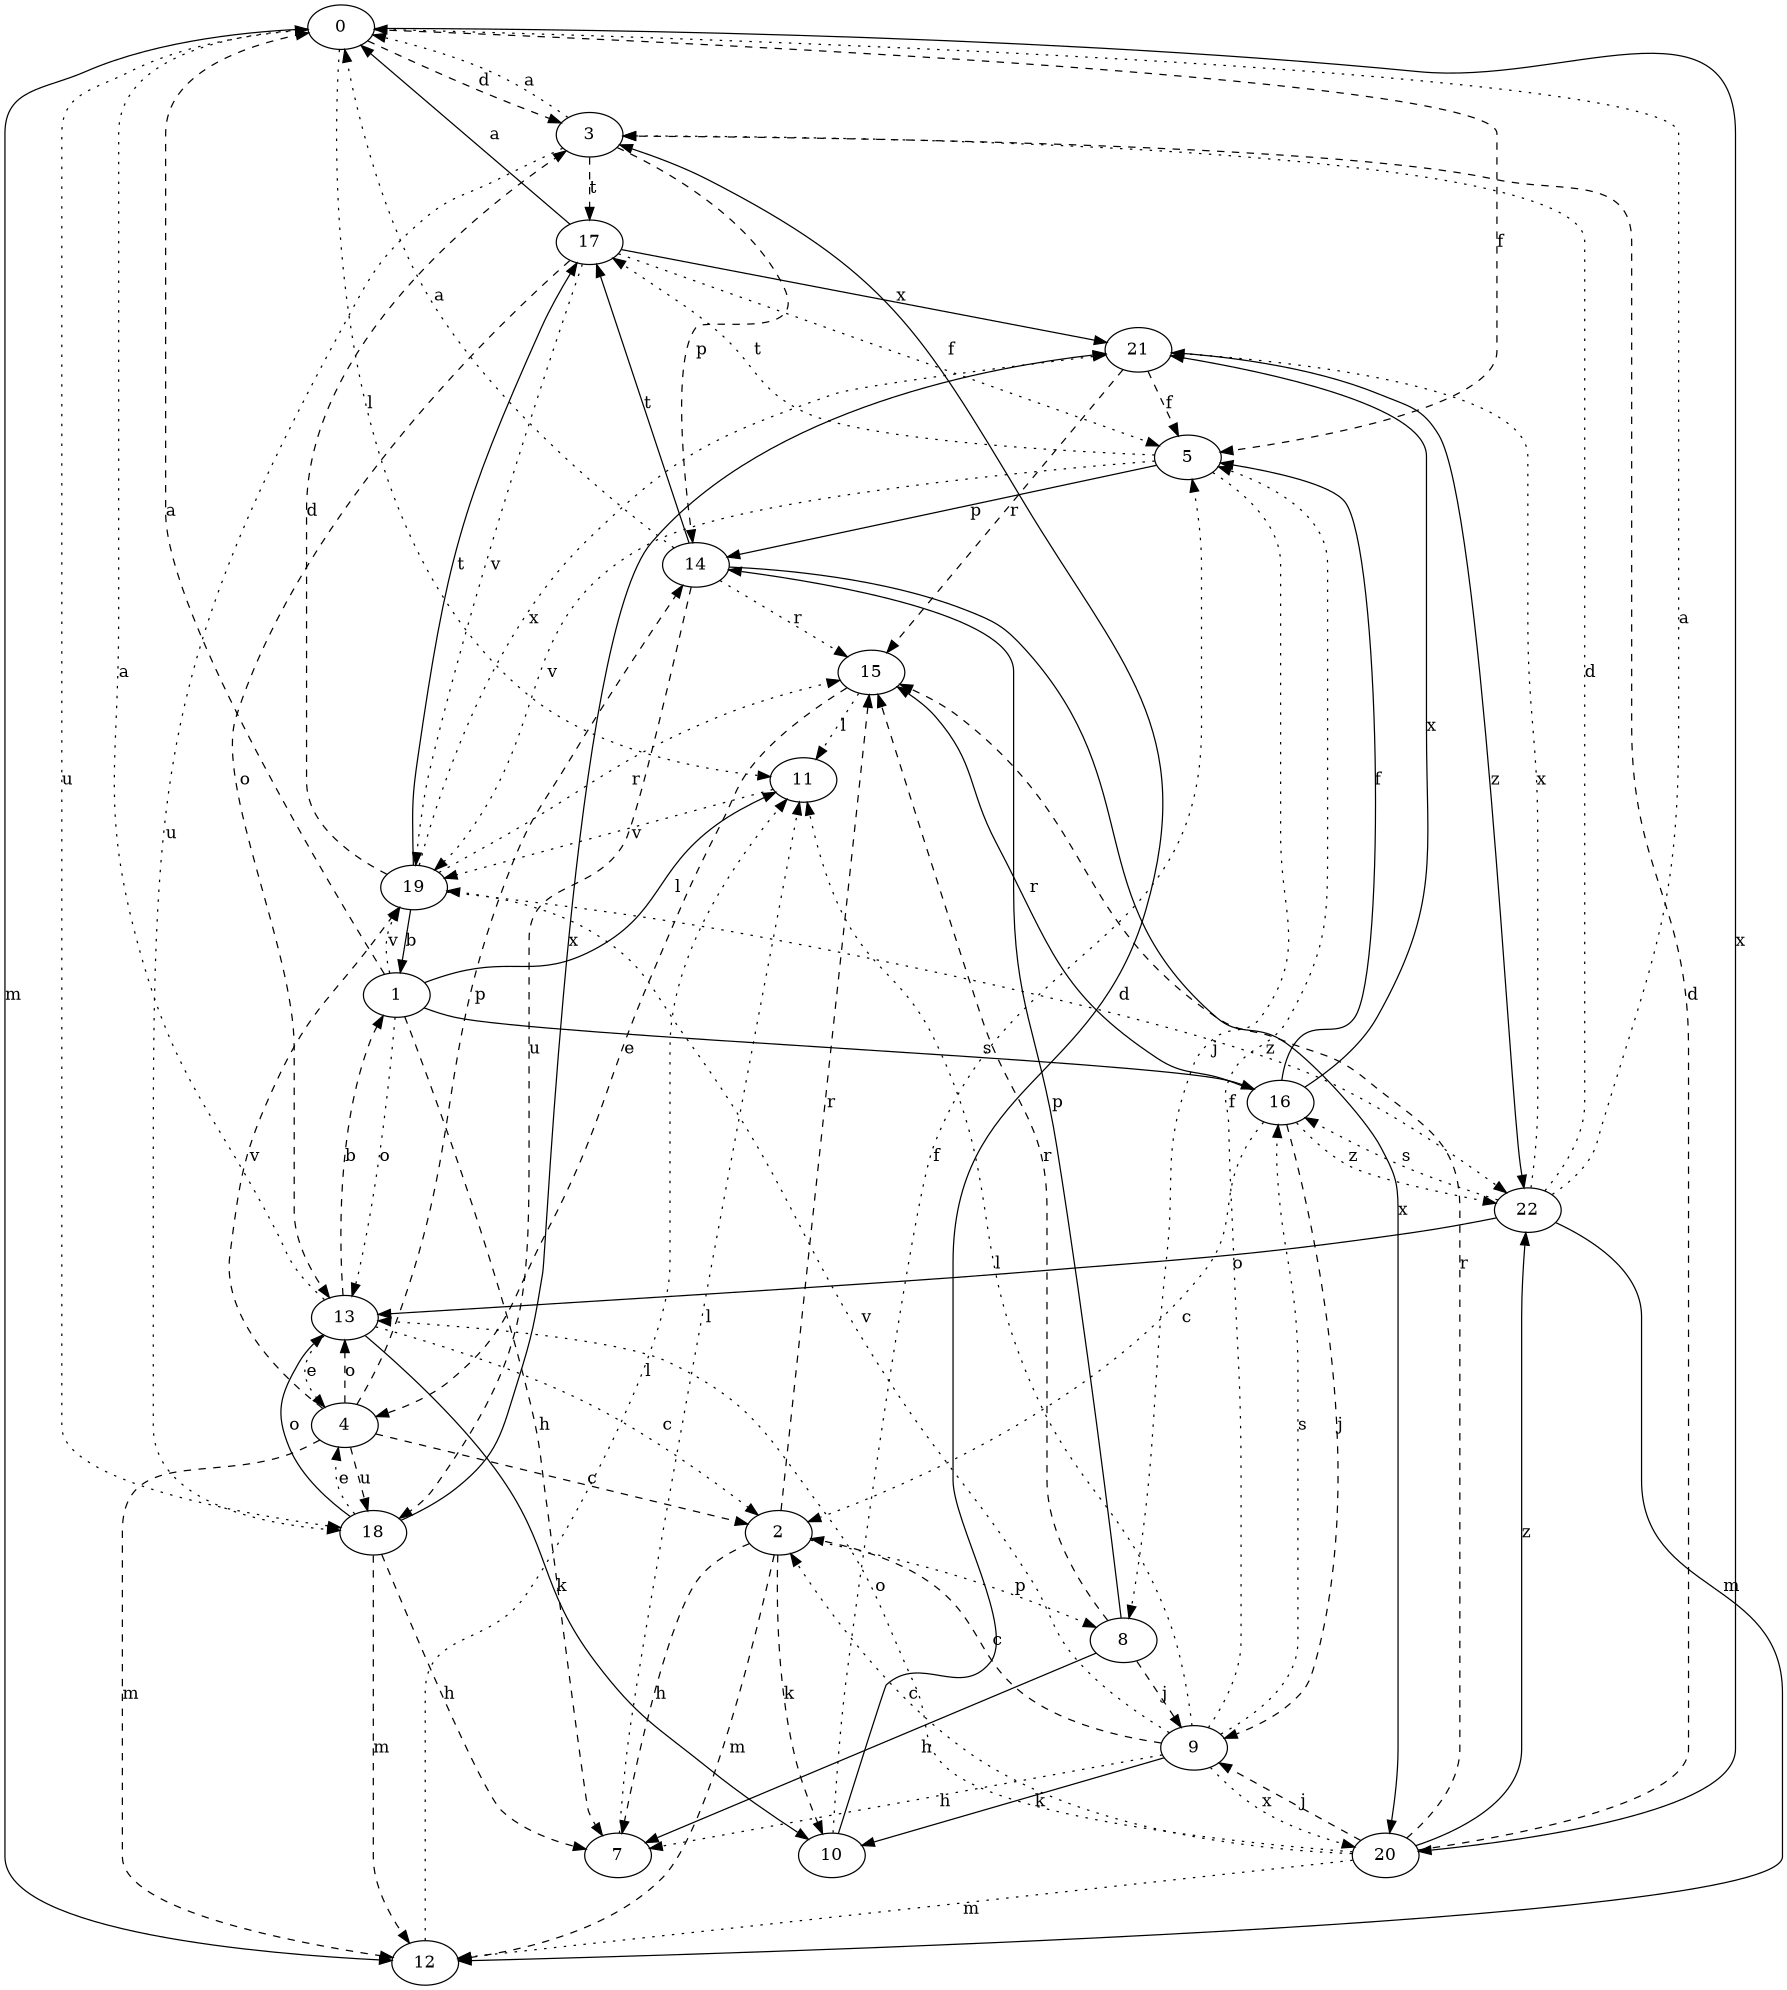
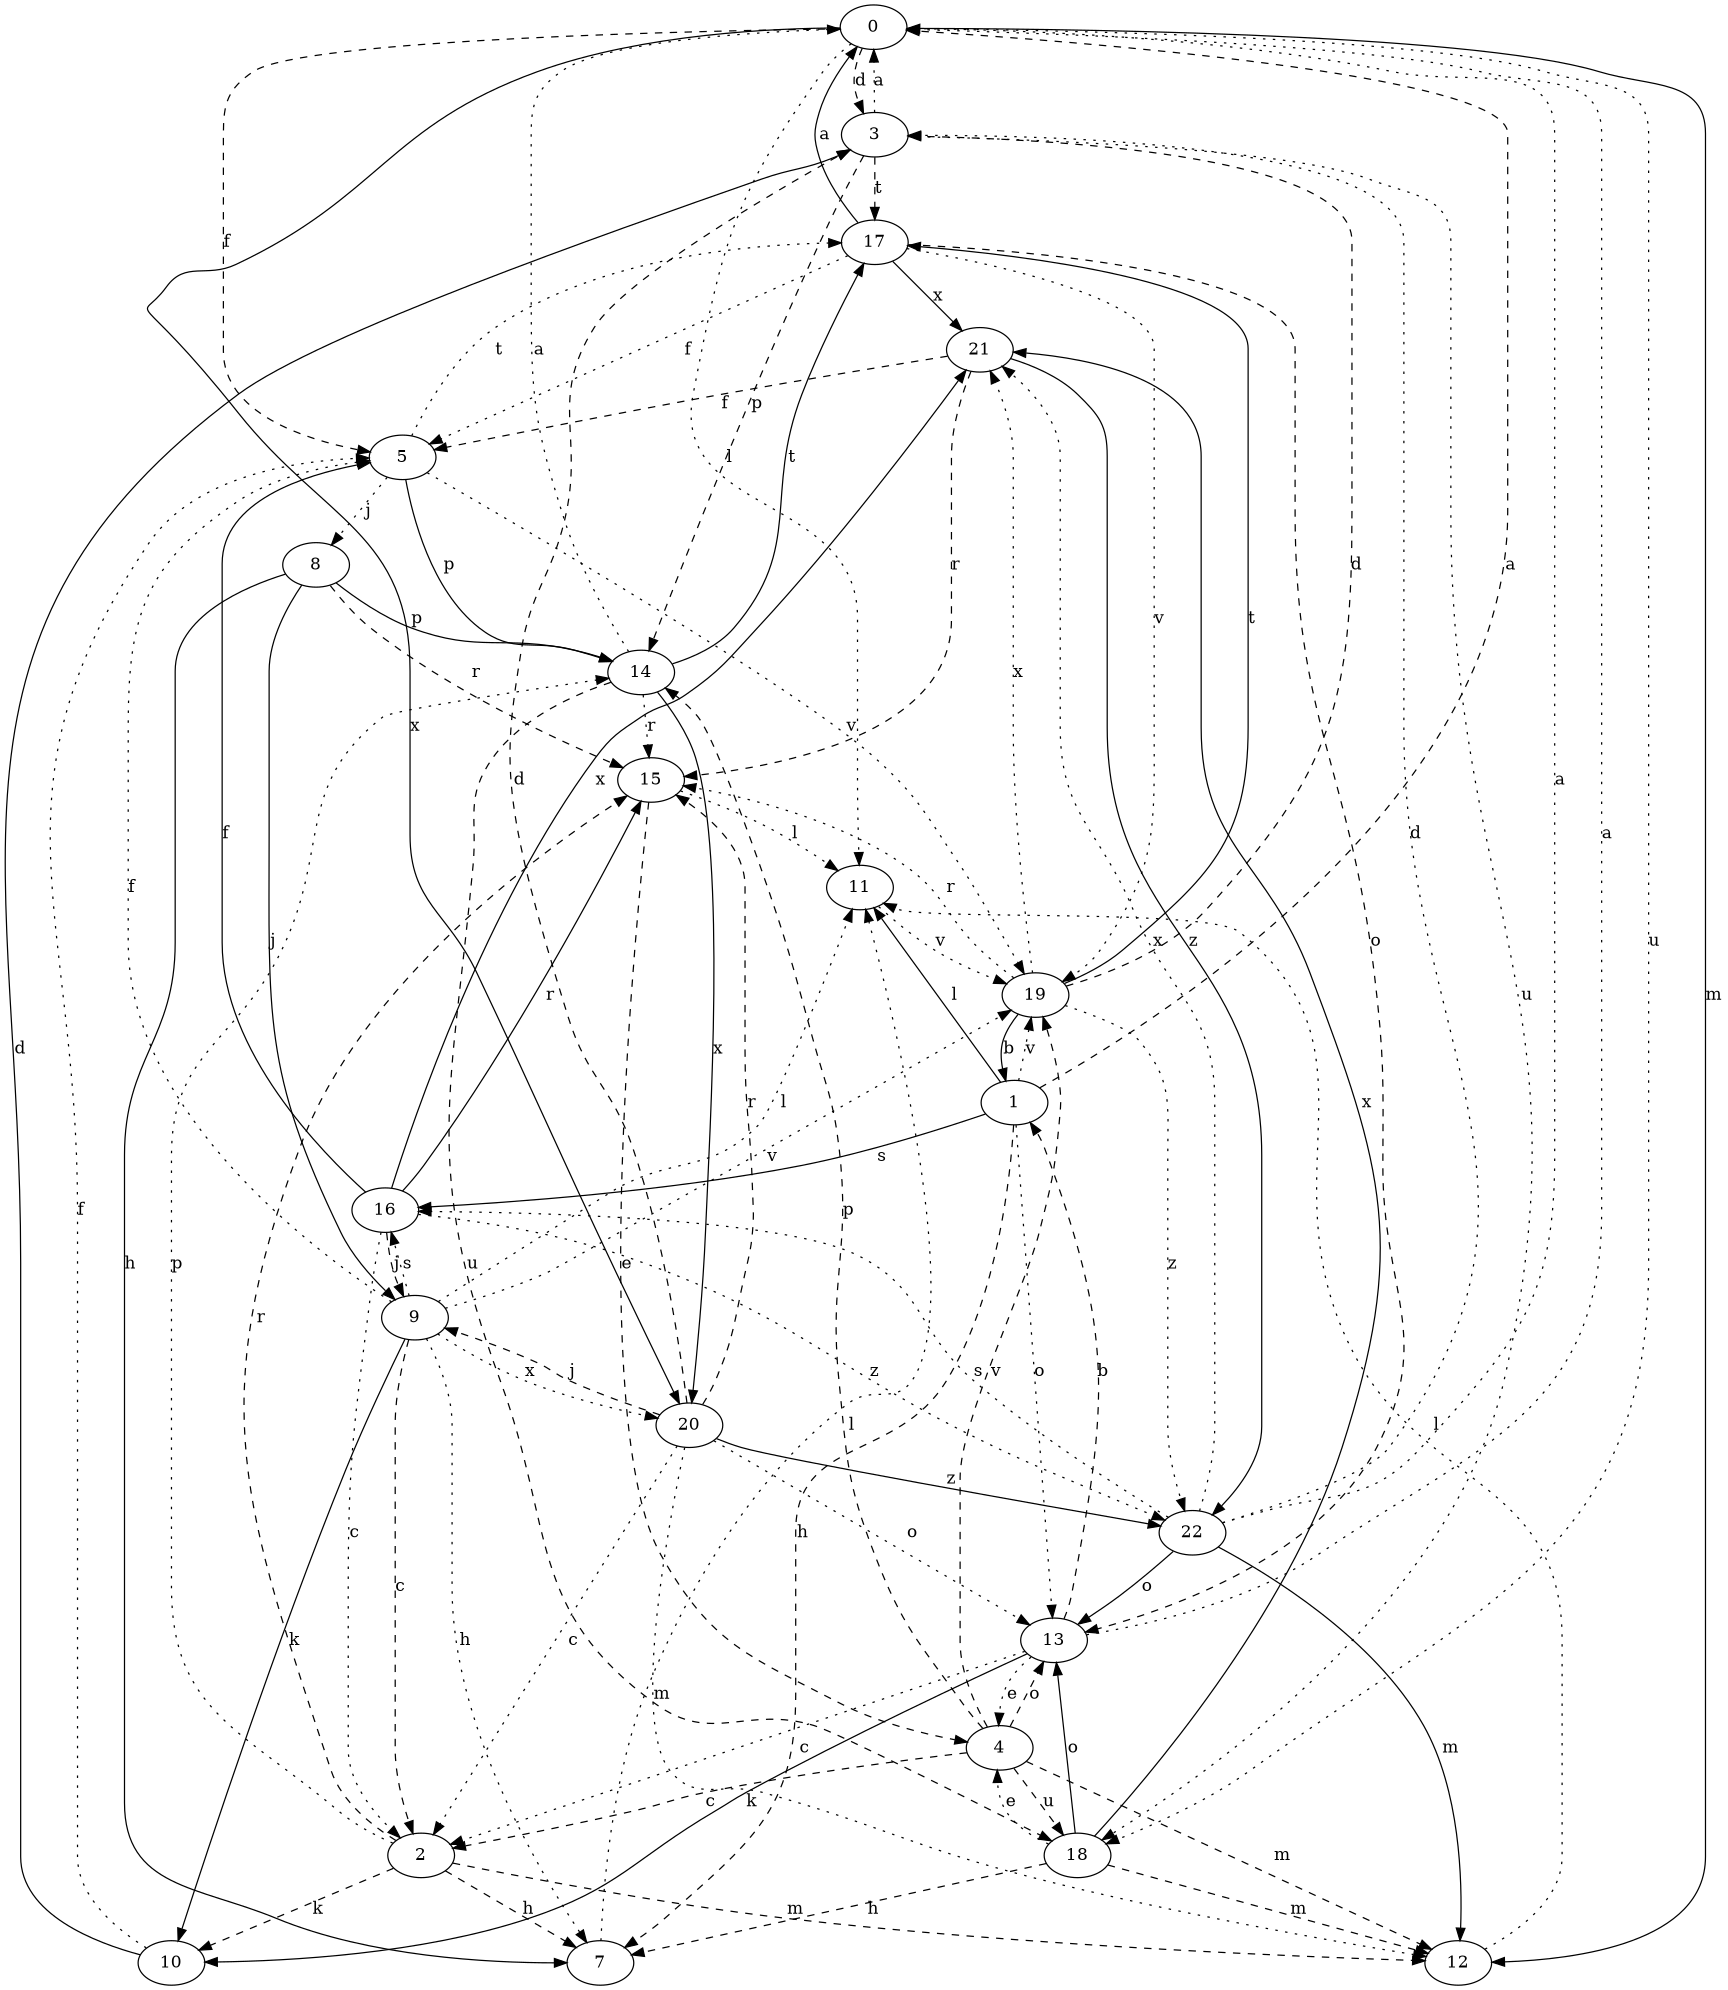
edge "2" -> "8": now "2" -> "14"
edge "8" -> "9": style dashed -> solid
